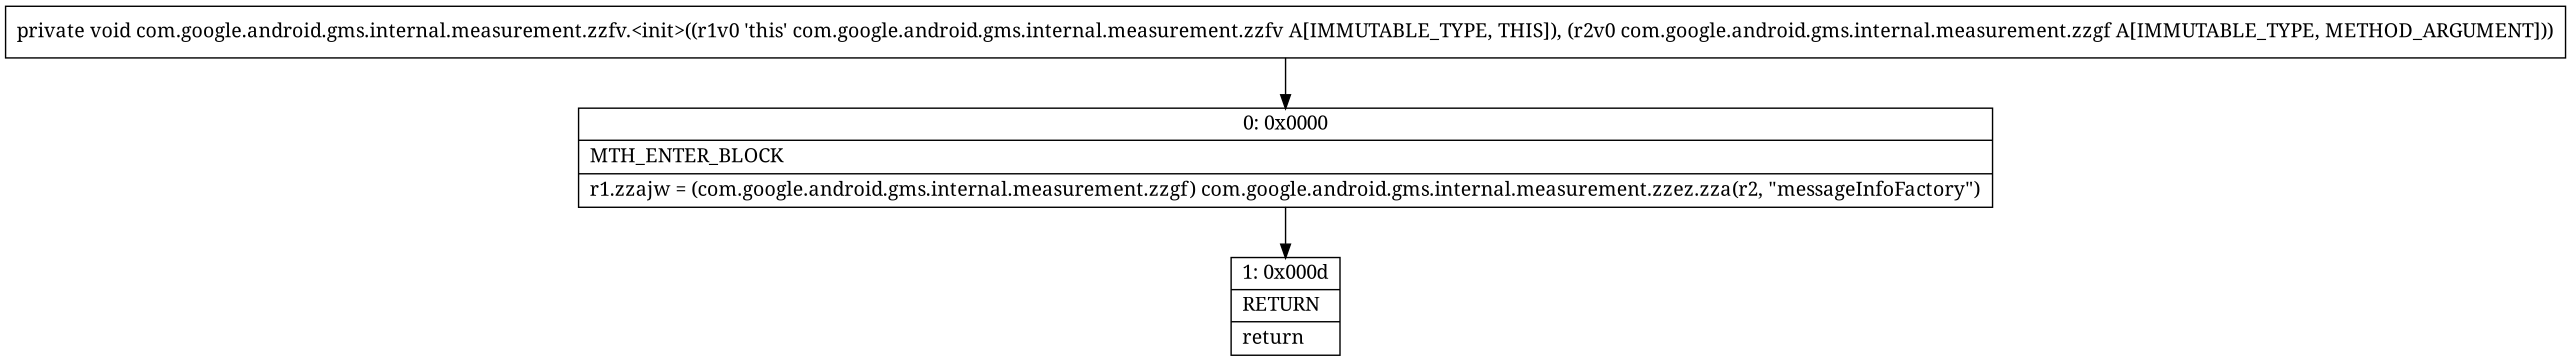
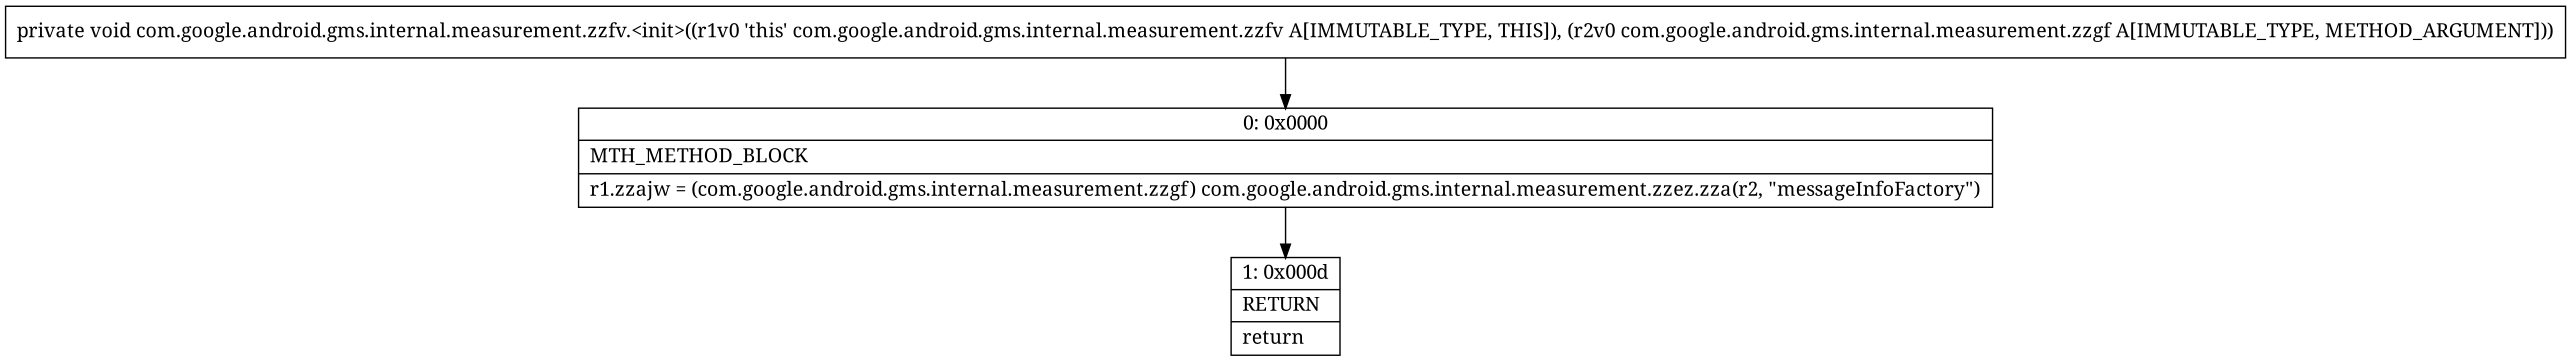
node "0: 0x0000": text "MTH_ENTER_BLOCK" -> "MTH_METHOD_BLOCK"
